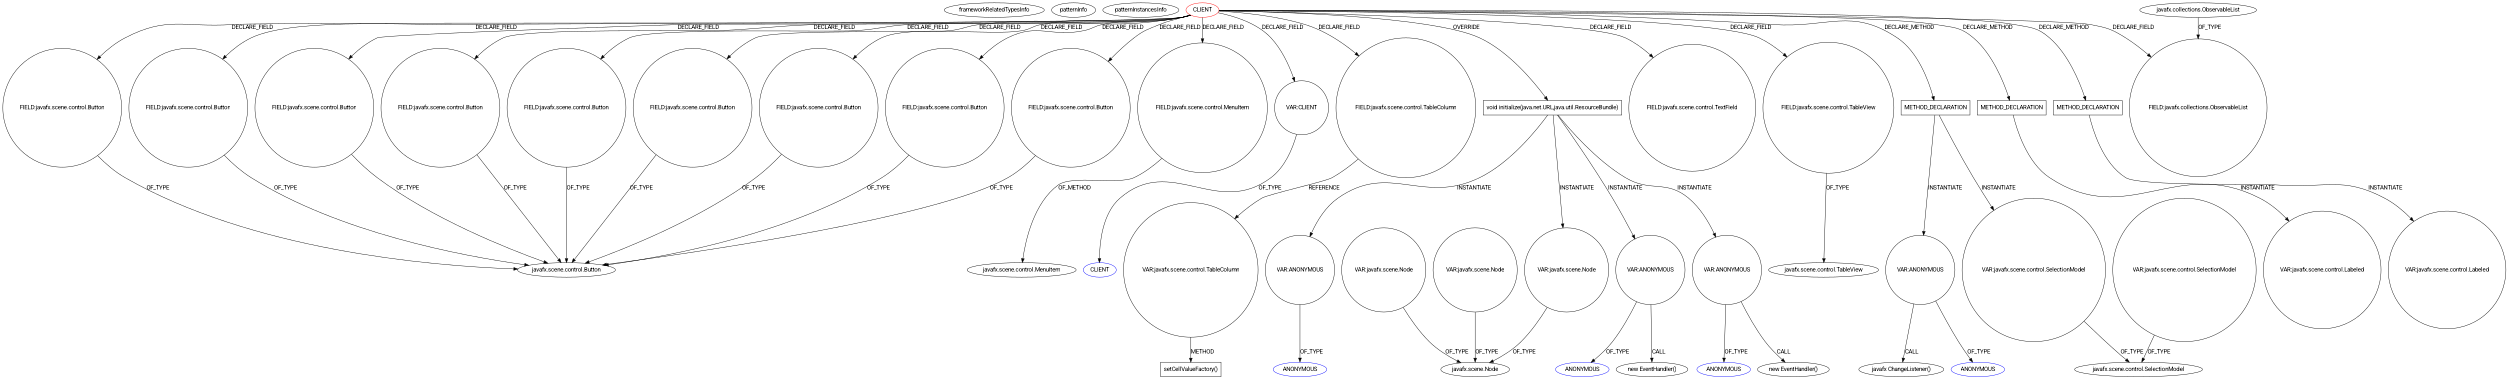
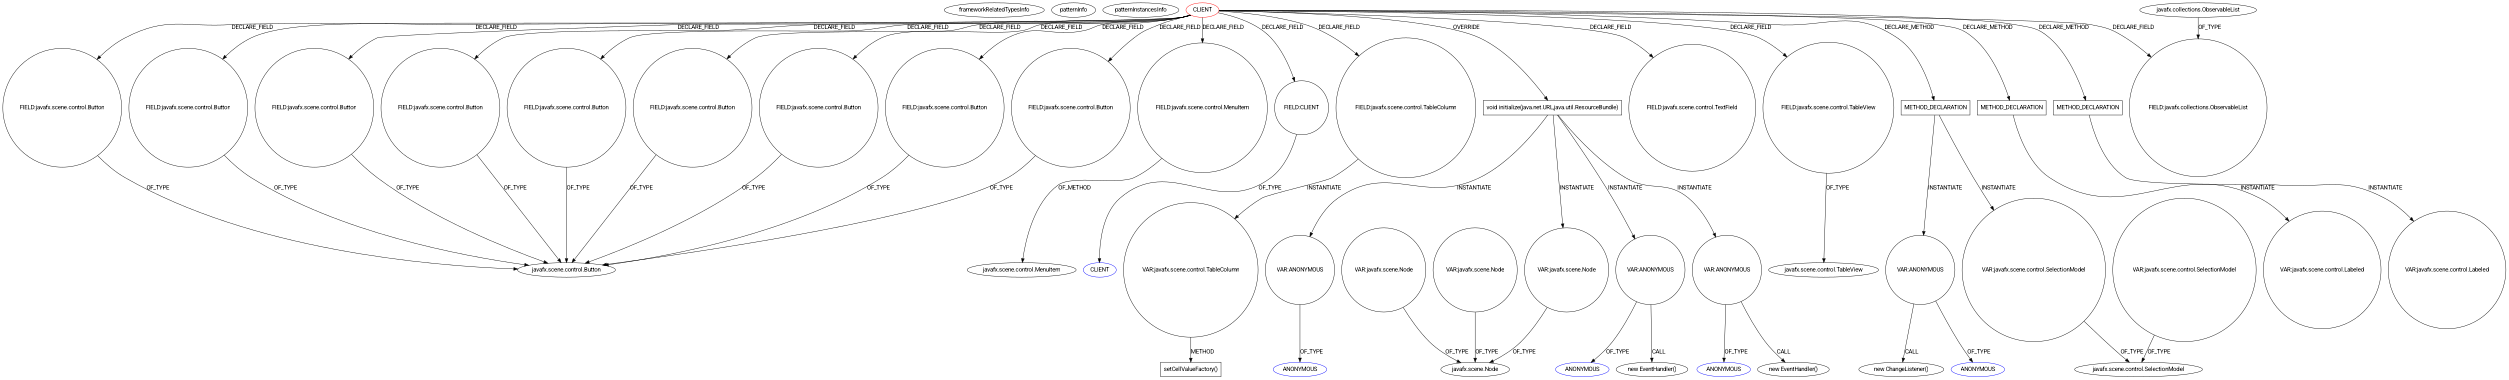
node "VAR:CLIENT": label "VAR:CLIENT" -> "FIELD:CLIENT"
edge "FIELD:javafx.scene.control.TableColumn" -> "VAR:javafx.scene.control.TableColumn": label "REFERENCE" -> "INSTANTIATE"
node "javafx ChangeListener()": label "javafx ChangeListener()" -> "new ChangeListener()"
